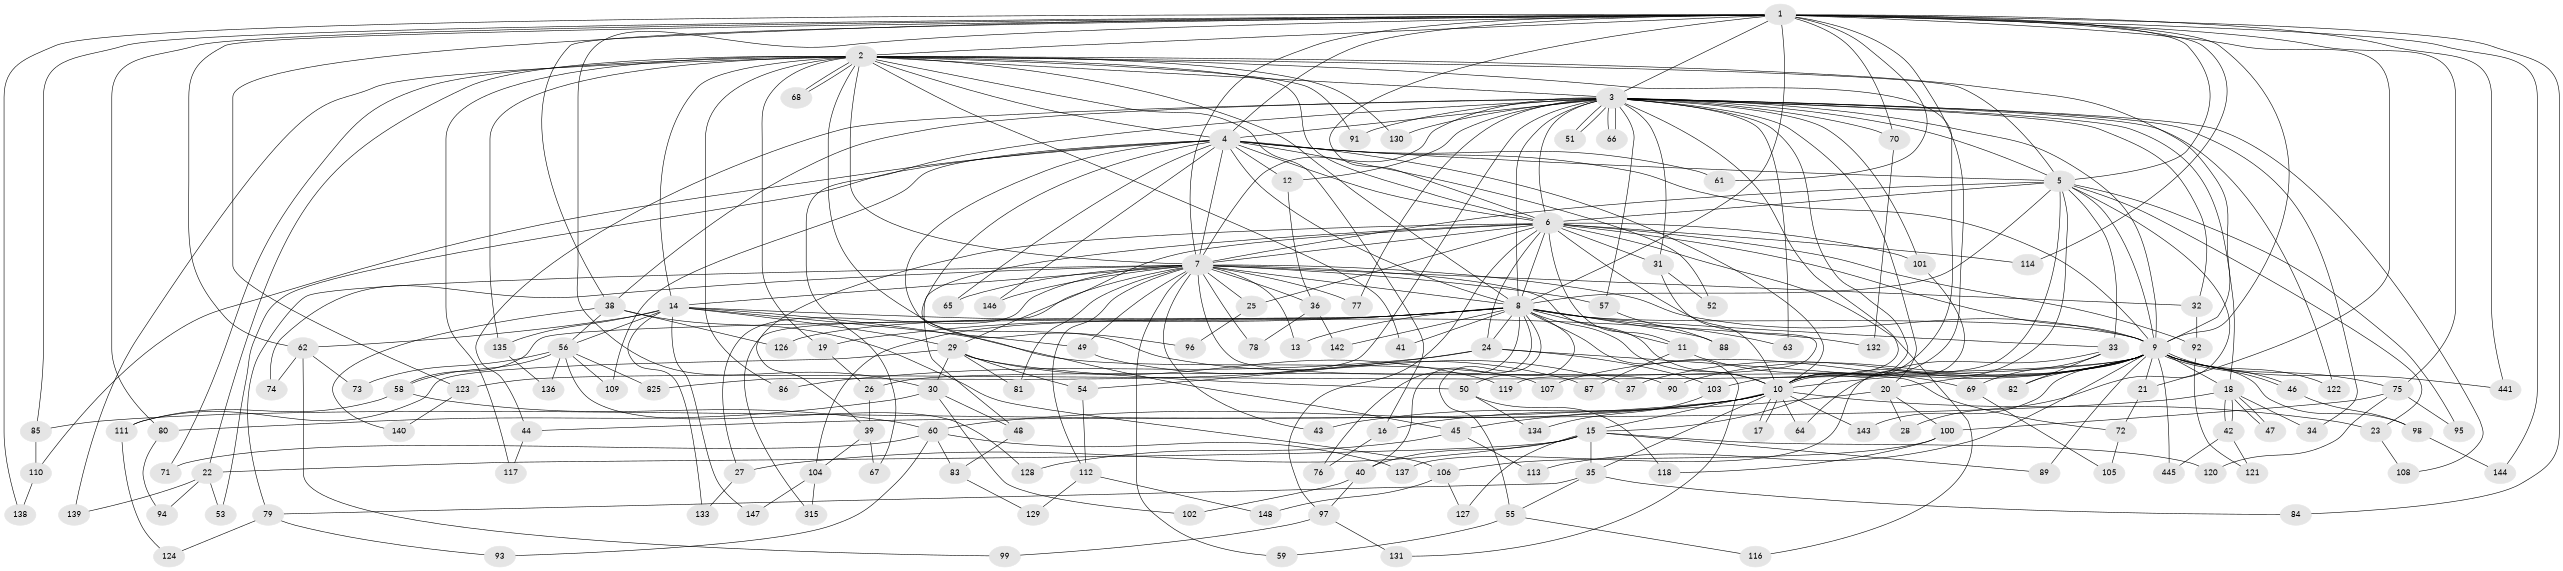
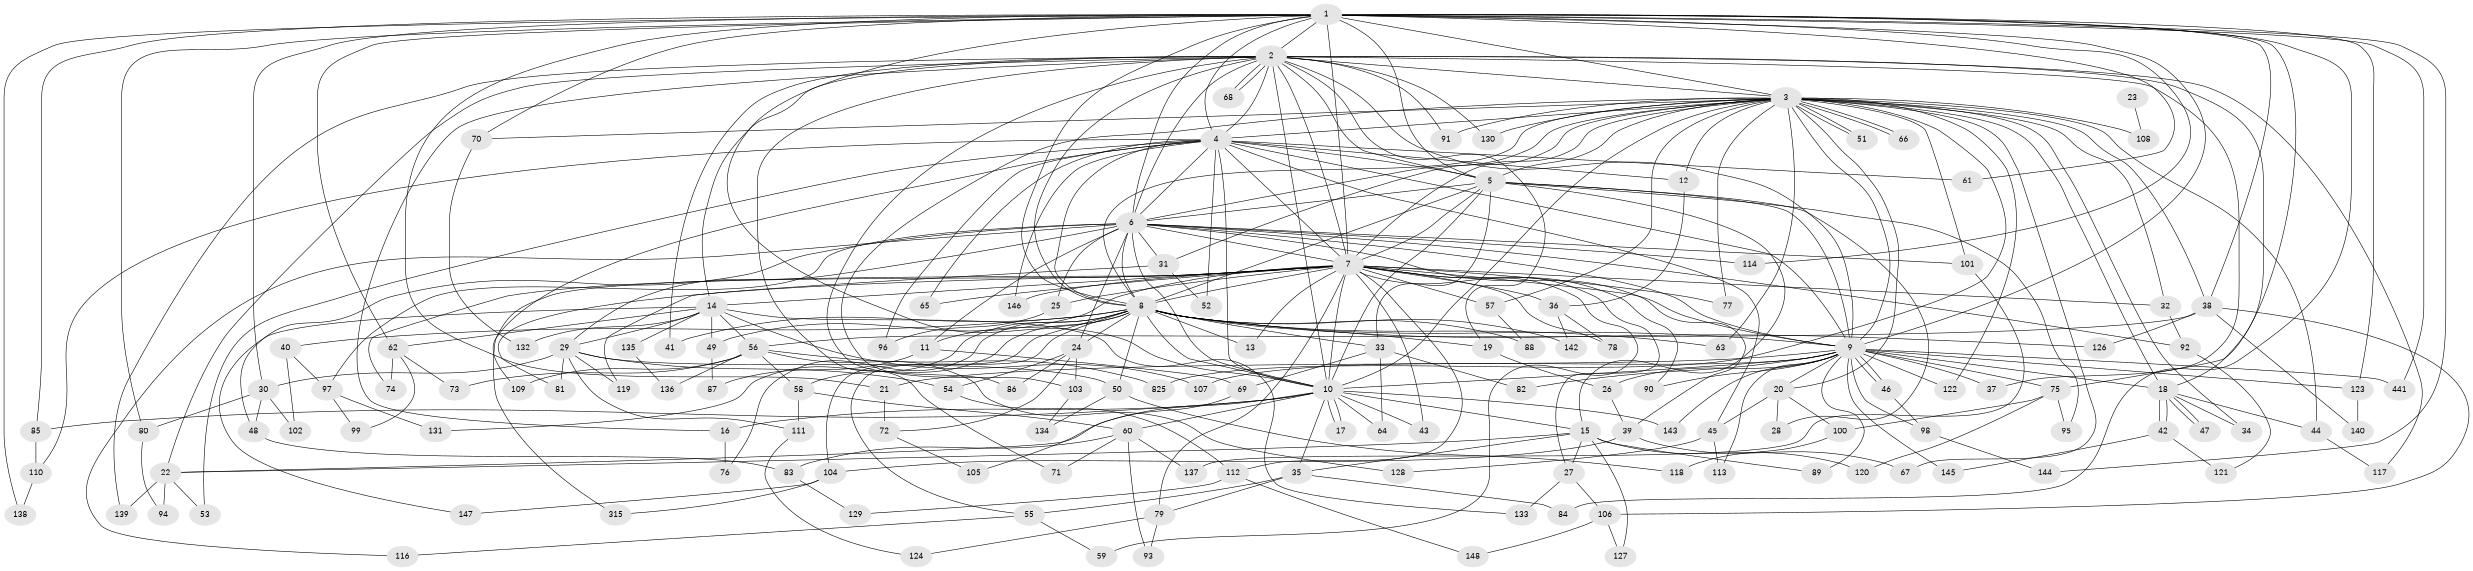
edge "2" -- "135": now "2" -- "18"
edge "5" -- "23": removed
edge "10" -- "23": now "10" -- "22"
edge "15" -- "40": removed
edge "100" -- "106": now "27" -- "106"
node "445": label "445" -> "145"
